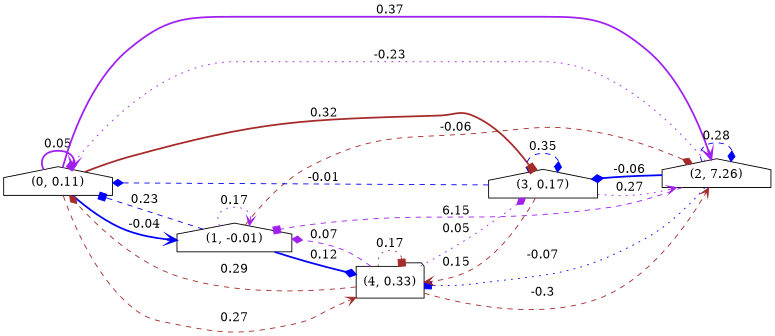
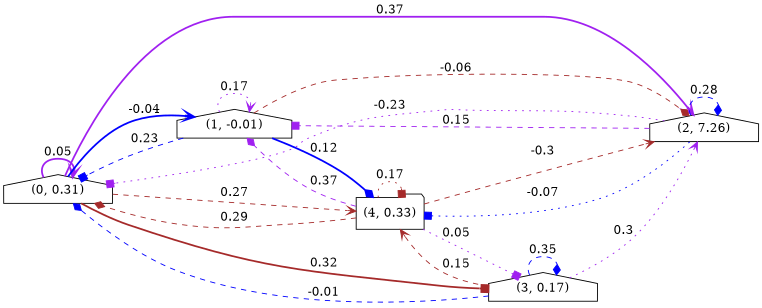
edge "(2, 7.26)" -> "(3, 0.17)": removed, label "-0.06"
node "(0, 0.11)": label "(0, 0.11)" -> "(0, 0.31)"
edge "(3, 0.17)" -> "(2, 7.26)": label "0.27" -> "0.3"
edge "(2, 7.26)" -> "(1, -0.01)": label "6.15" -> "0.15"
edge "(4, 0.33)" -> "(1, -0.01)": label "0.07" -> "0.37"
edge "(4, 0.33)" -> "(3, 0.17)": arrowhead diamond -> box
